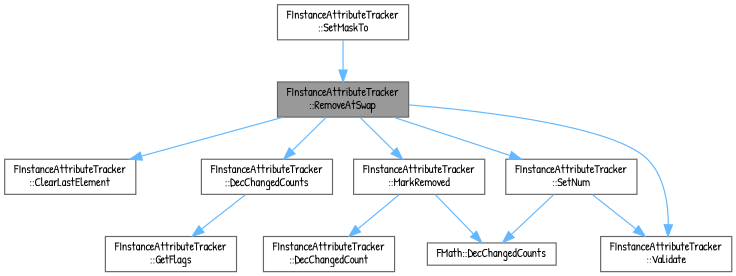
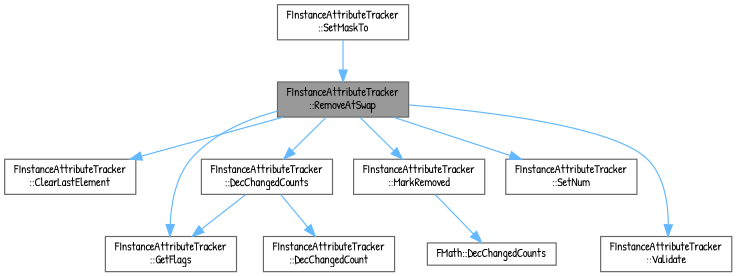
edge "FInstanceAttributeTracker ::RemoveAtSwap" -> "FInstanceAttributeTracker ::GetFlags": added
edge "FInstanceAttributeTracker ::MarkRemoved" -> "FInstanceAttributeTracker ::DecChangedCount": now "FInstanceAttributeTracker ::DecChangedCounts" -> "FInstanceAttributeTracker ::DecChangedCount"
edge "FInstanceAttributeTracker ::SetNum" -> "FInstanceAttributeTracker ::Validate": removed
edge "FInstanceAttributeTracker ::SetNum" -> "FMath::DecChangedCounts": removed
